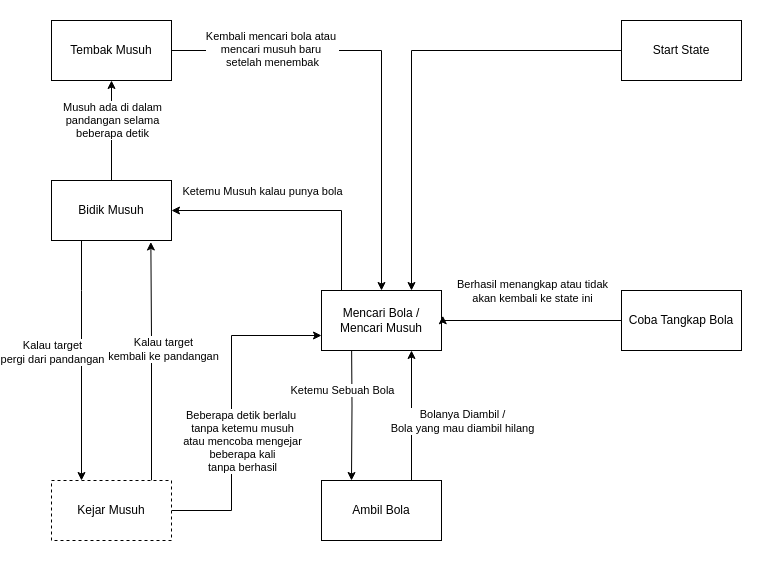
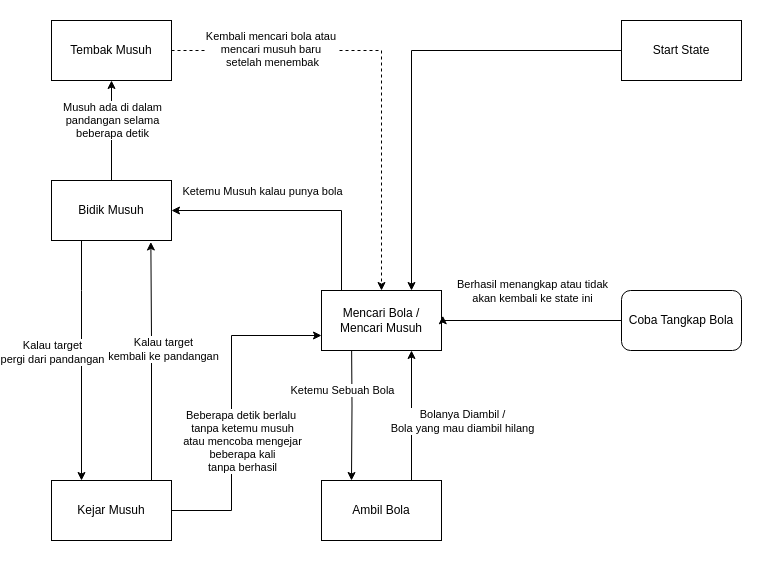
edge "Tembak Musuh" -> "Mencari Bola / Mencari Musuh": style solid -> dashed
node "Coba Tangkap Bola": shape rectangle -> rounded rectangle
node "Kejar Musuh": style dashed -> solid
